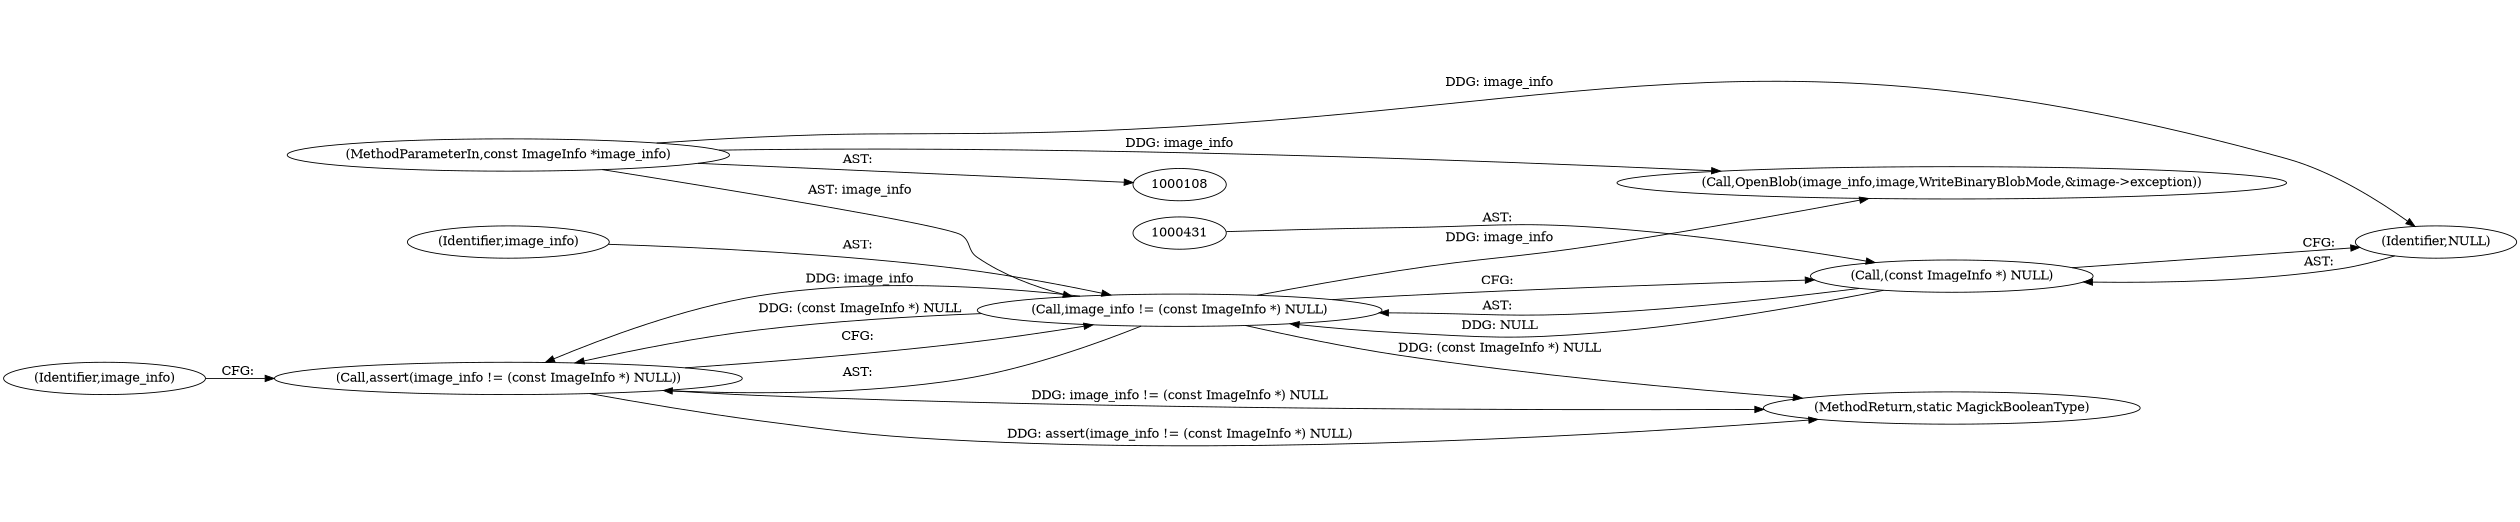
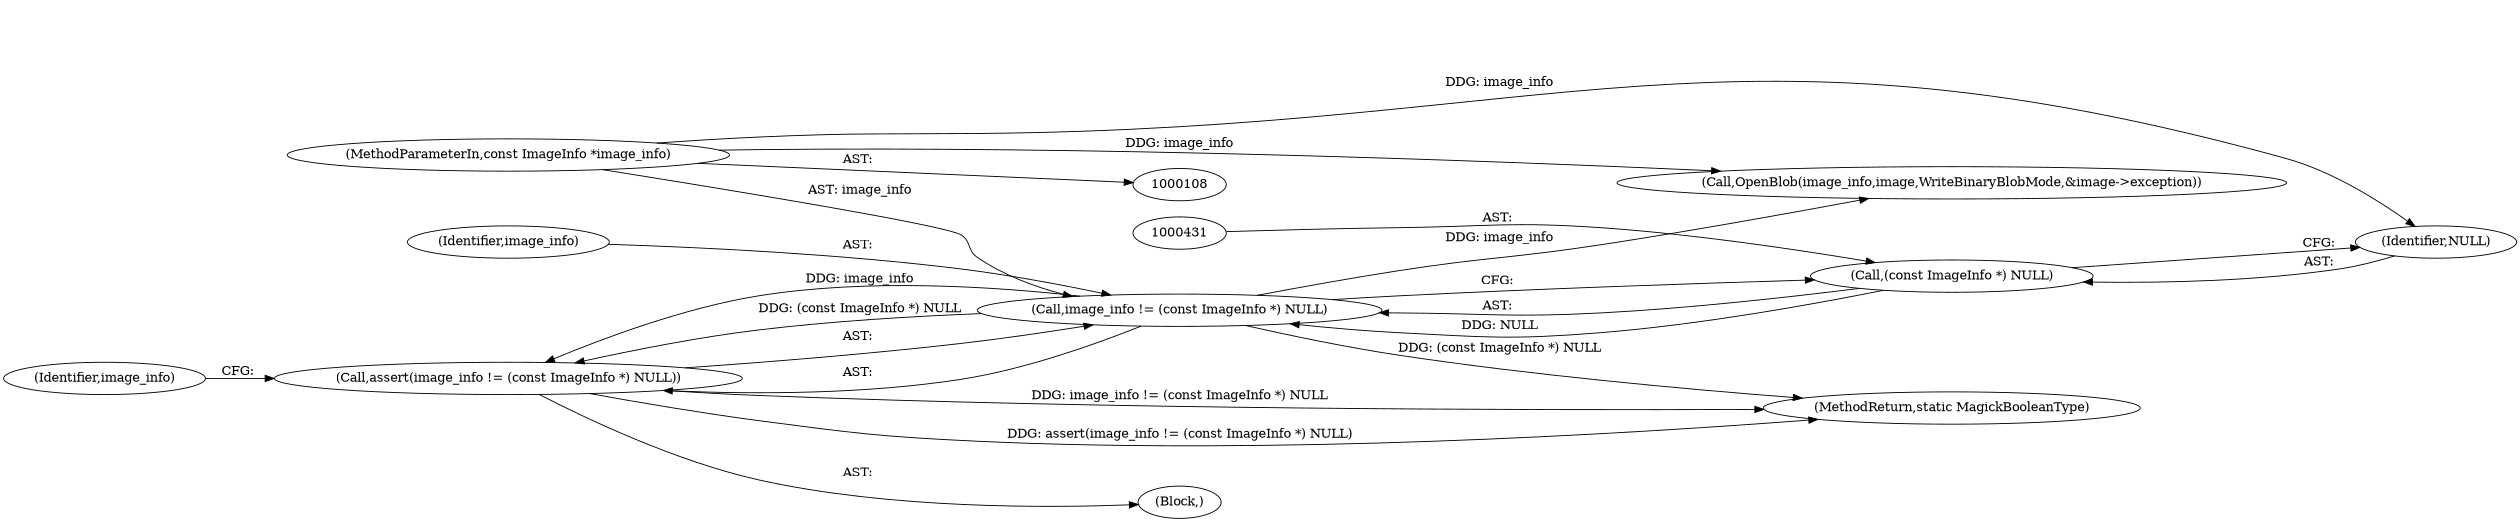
edge "(Call,assert(image_info != (const ImageInfo *) NULL))" -> "(Call,image_info != (const ImageInfo *) NULL)": label "CFG: " -> "AST: "
node "(Block,)": added
